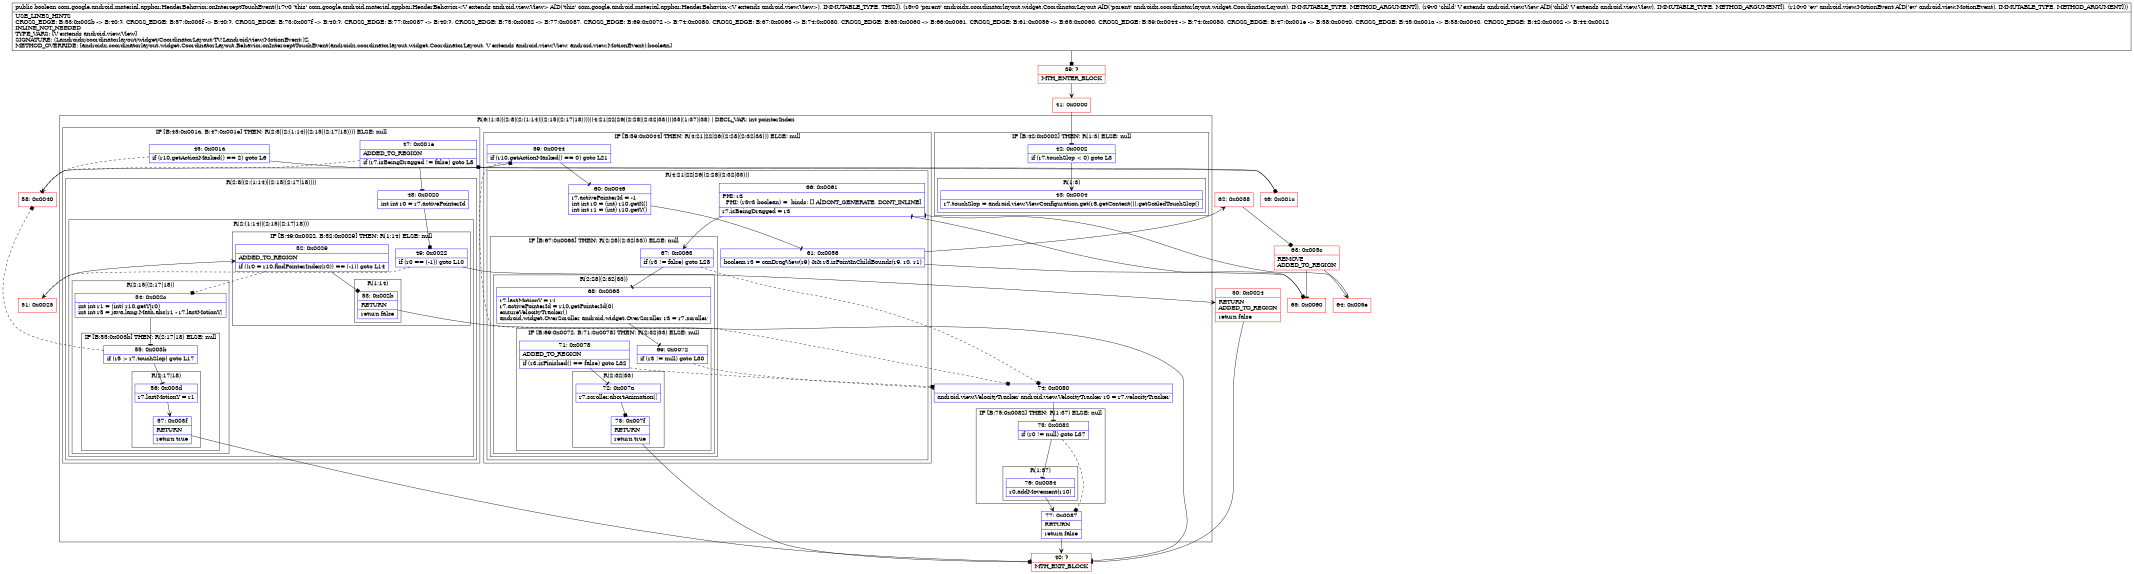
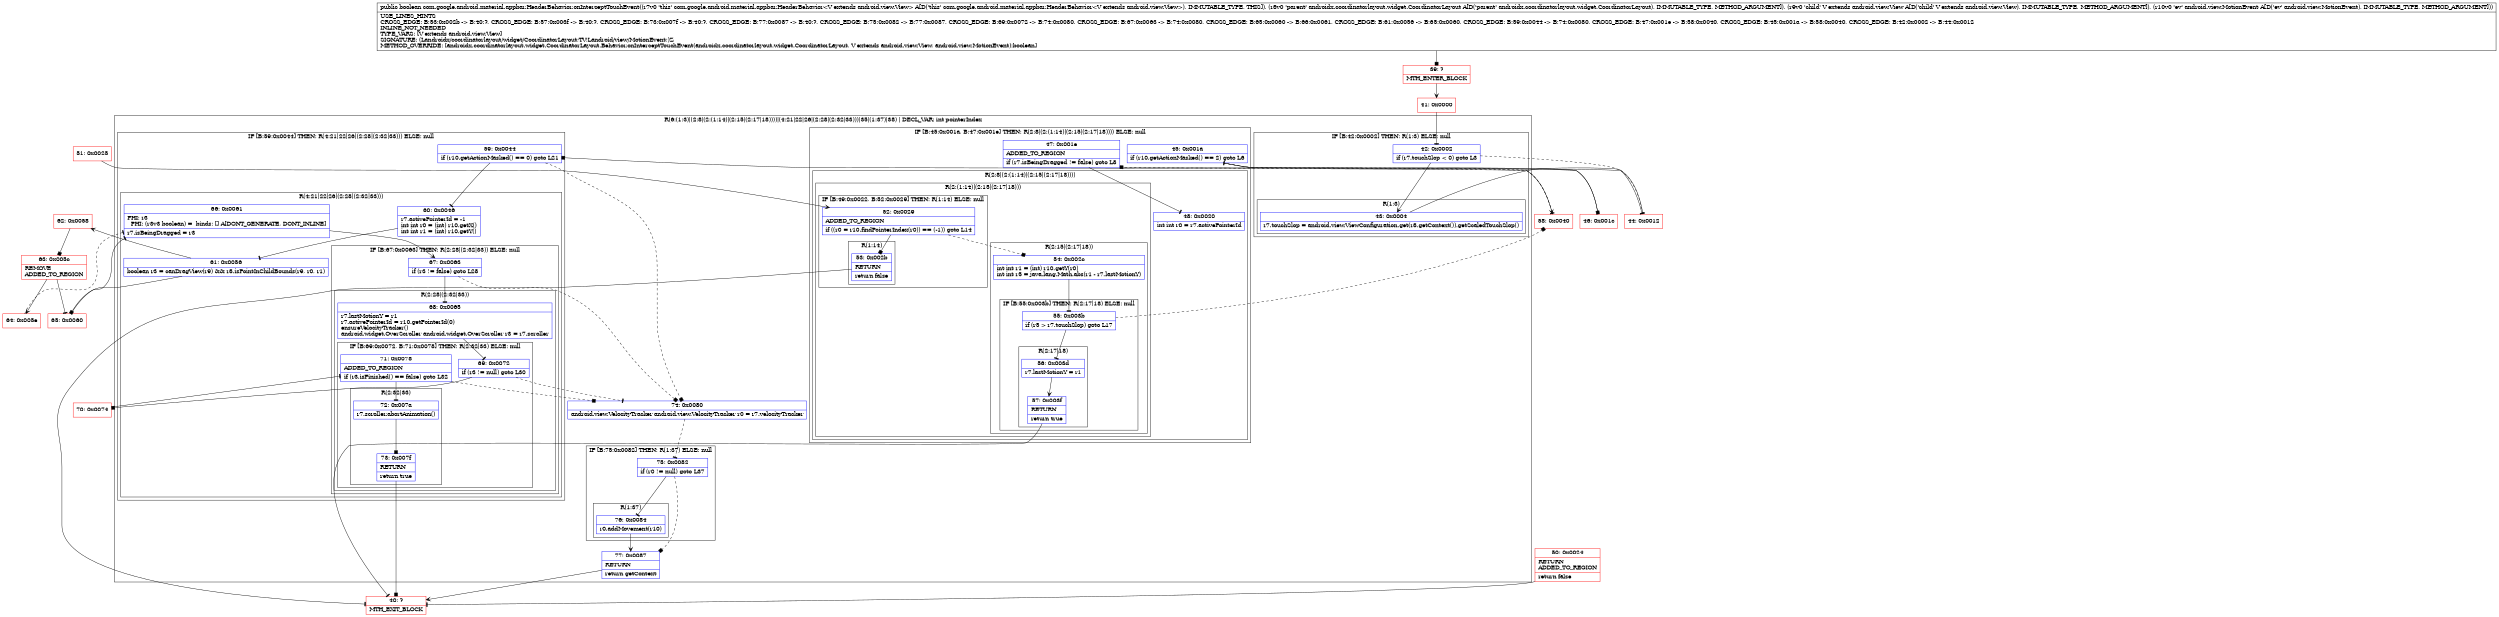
node "44: 0x0012": added
edge "64: 0x005e" -> "66: 0x0061": style solid -> dashed
node "49: 0x0022": removed
node "70: 0x0074": added
edge "74: 0x0080" -> "75: 0x0082": style solid -> dashed
node "77: 0x0087": text "return false" -> "return getContext"
